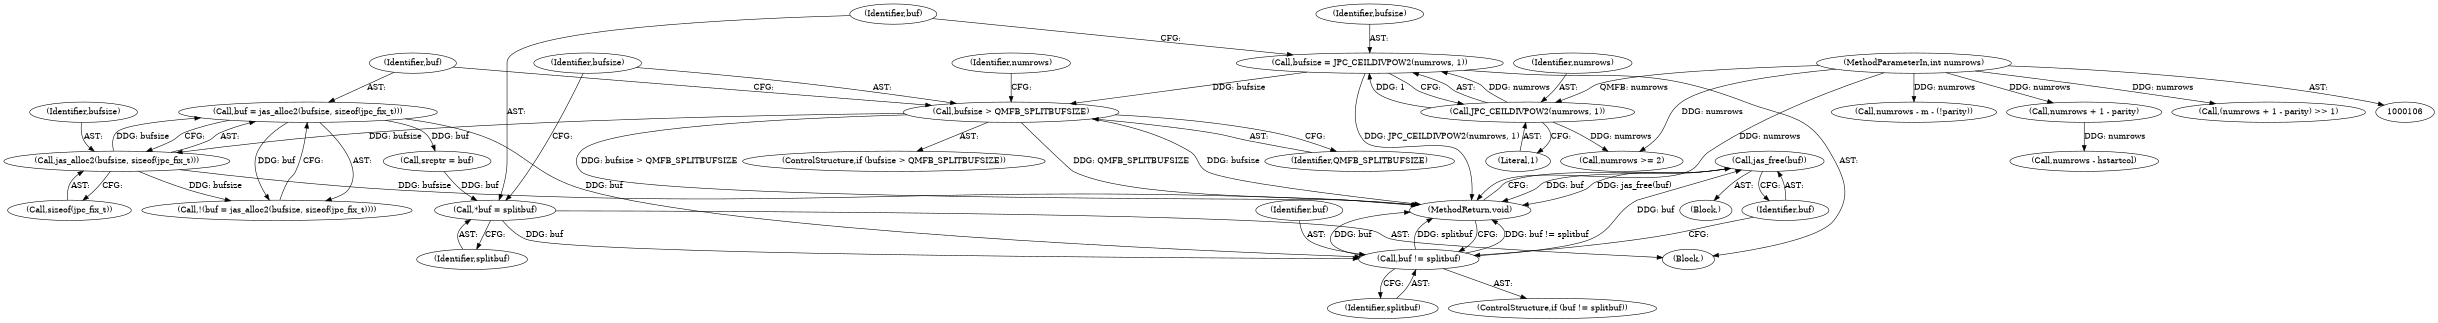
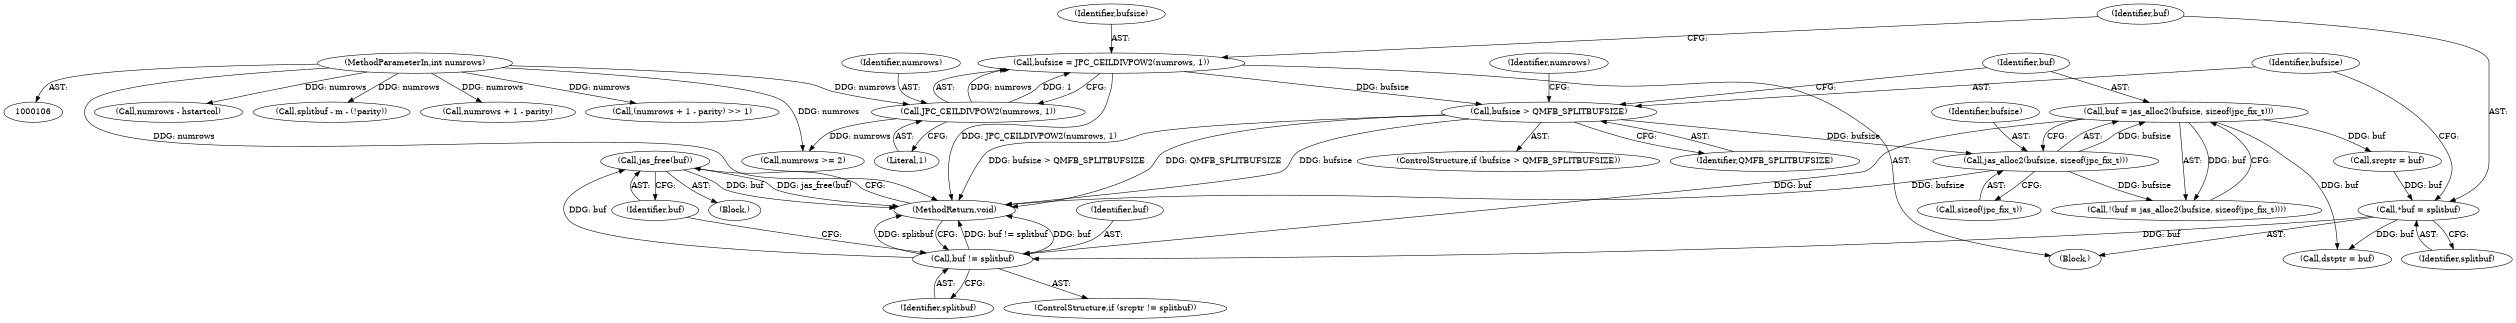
edge "(MethodParameterIn,int numrows)" -> "(Call,JPC_CEILDIVPOW2(numrows, 1))": label "QMFB: numrows" -> "DDG: numrows"
node "(Call,numrows - m - (!parity))": label "(Call,numrows - m - (!parity))" -> "(Call,splitbuf - m - (!parity))"
edge "(Call,numrows + 1 - parity)" -> "(Call,numrows - hstartcol)": now "(MethodParameterIn,int numrows)" -> "(Call,numrows - hstartcol)"
node "(Call,dstptr = buf)": added
node "(ControlStructure,if (buf != splitbuf))": label "(ControlStructure,if (buf != splitbuf))" -> "(ControlStructure,if (srcptr != splitbuf))"
